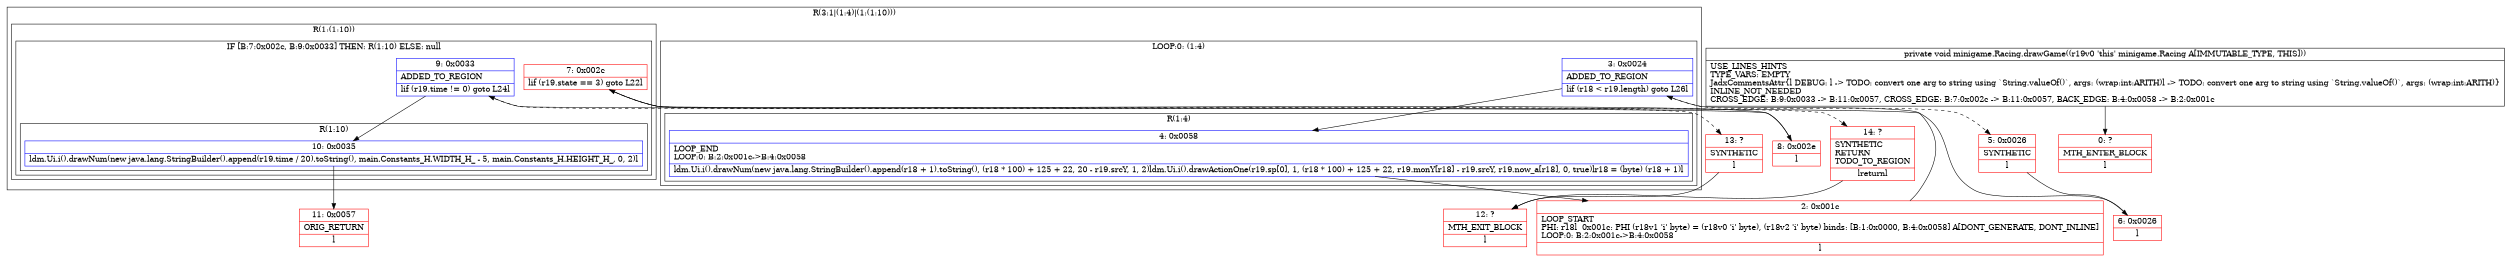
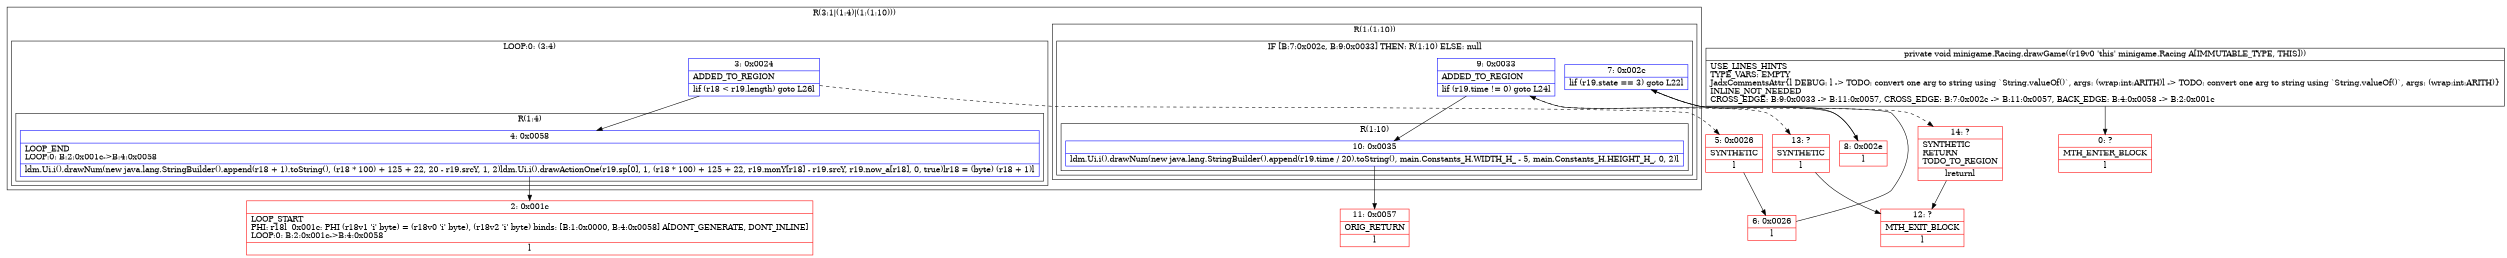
cluster "LOOP:0: (1:4)": label "LOOP:0: (1:4)" -> "LOOP:0: (3:4)"
node "7: 0x002c": color red -> blue
edge "2: 0x001c" -> "3: 0x0024": removed
